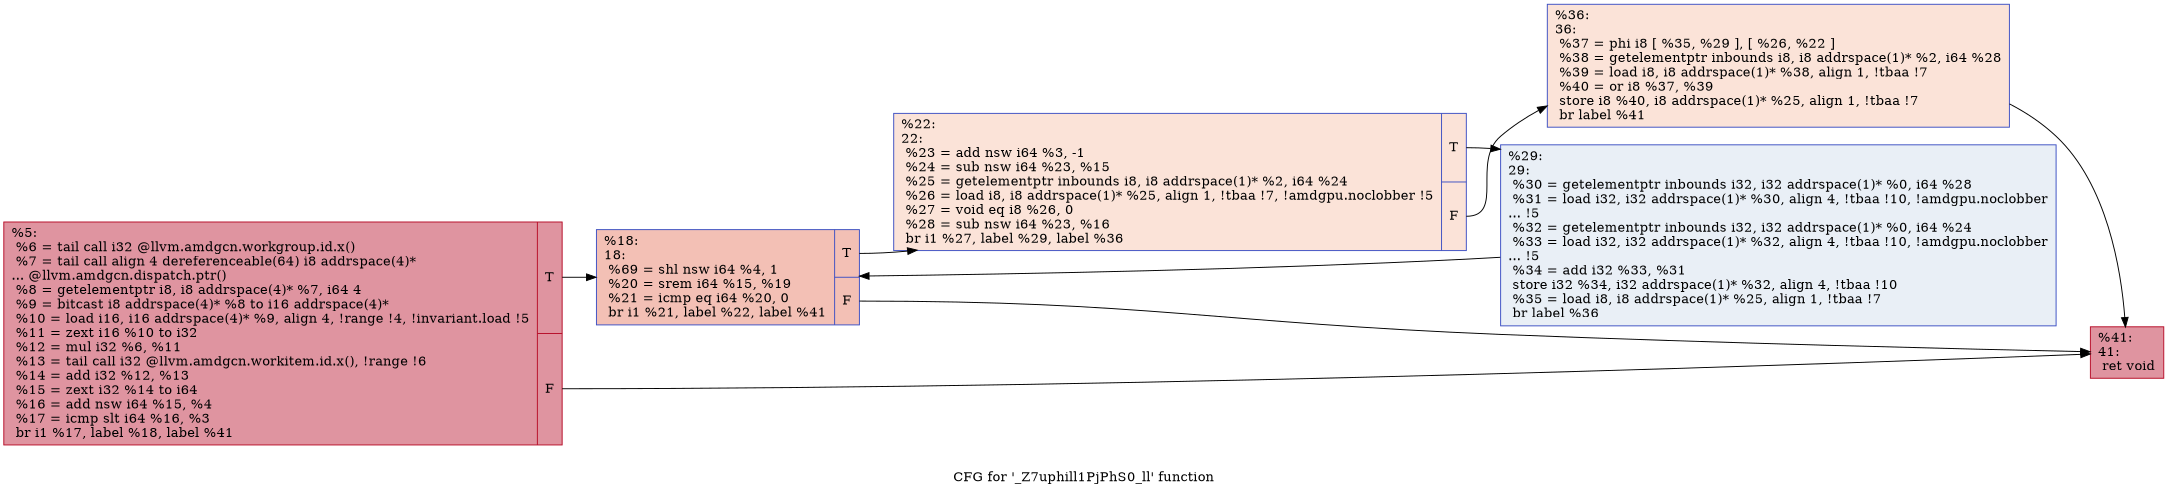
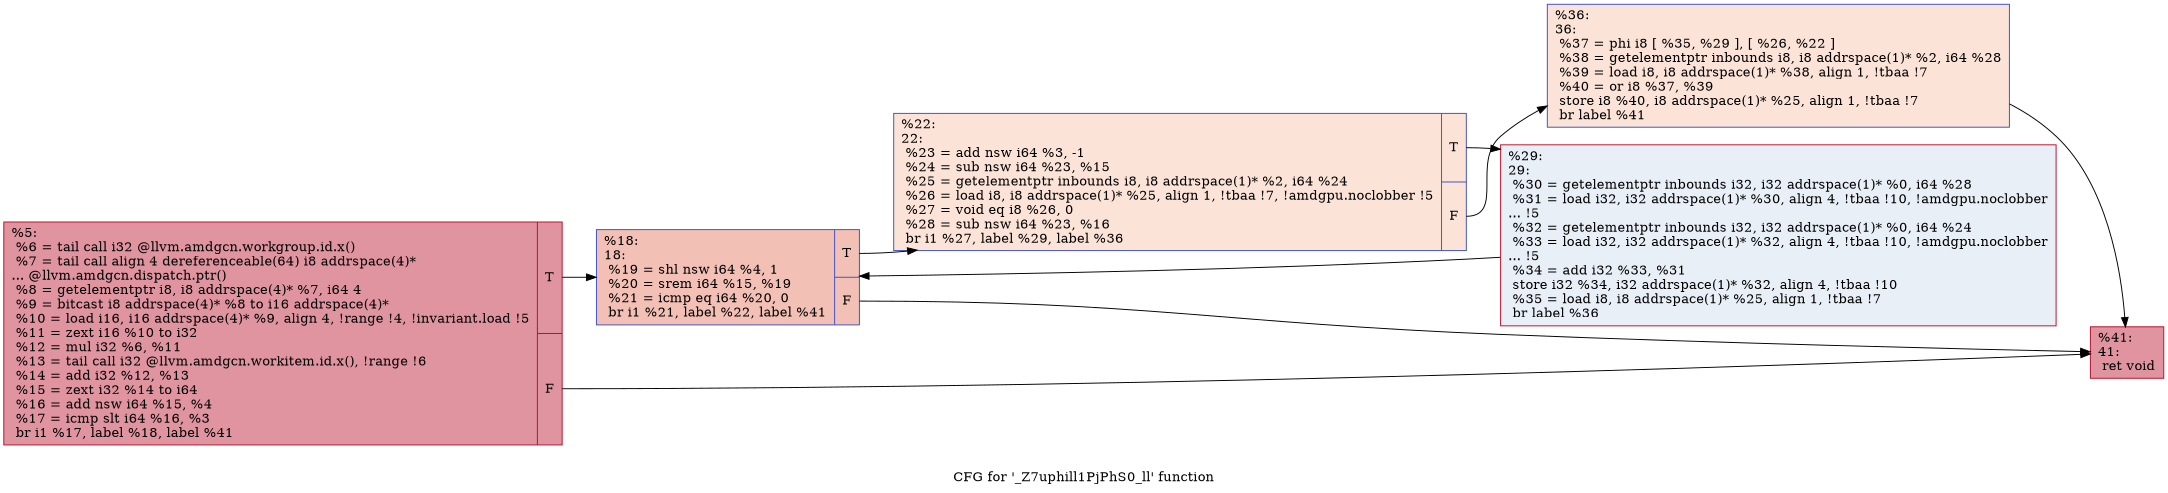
node "%29:": color #3d50c3ff -> #b70d28ff
node "%18:": text "%69 = shl nsw i64 %4, 1" -> "%19 = shl nsw i64 %4, 1"
